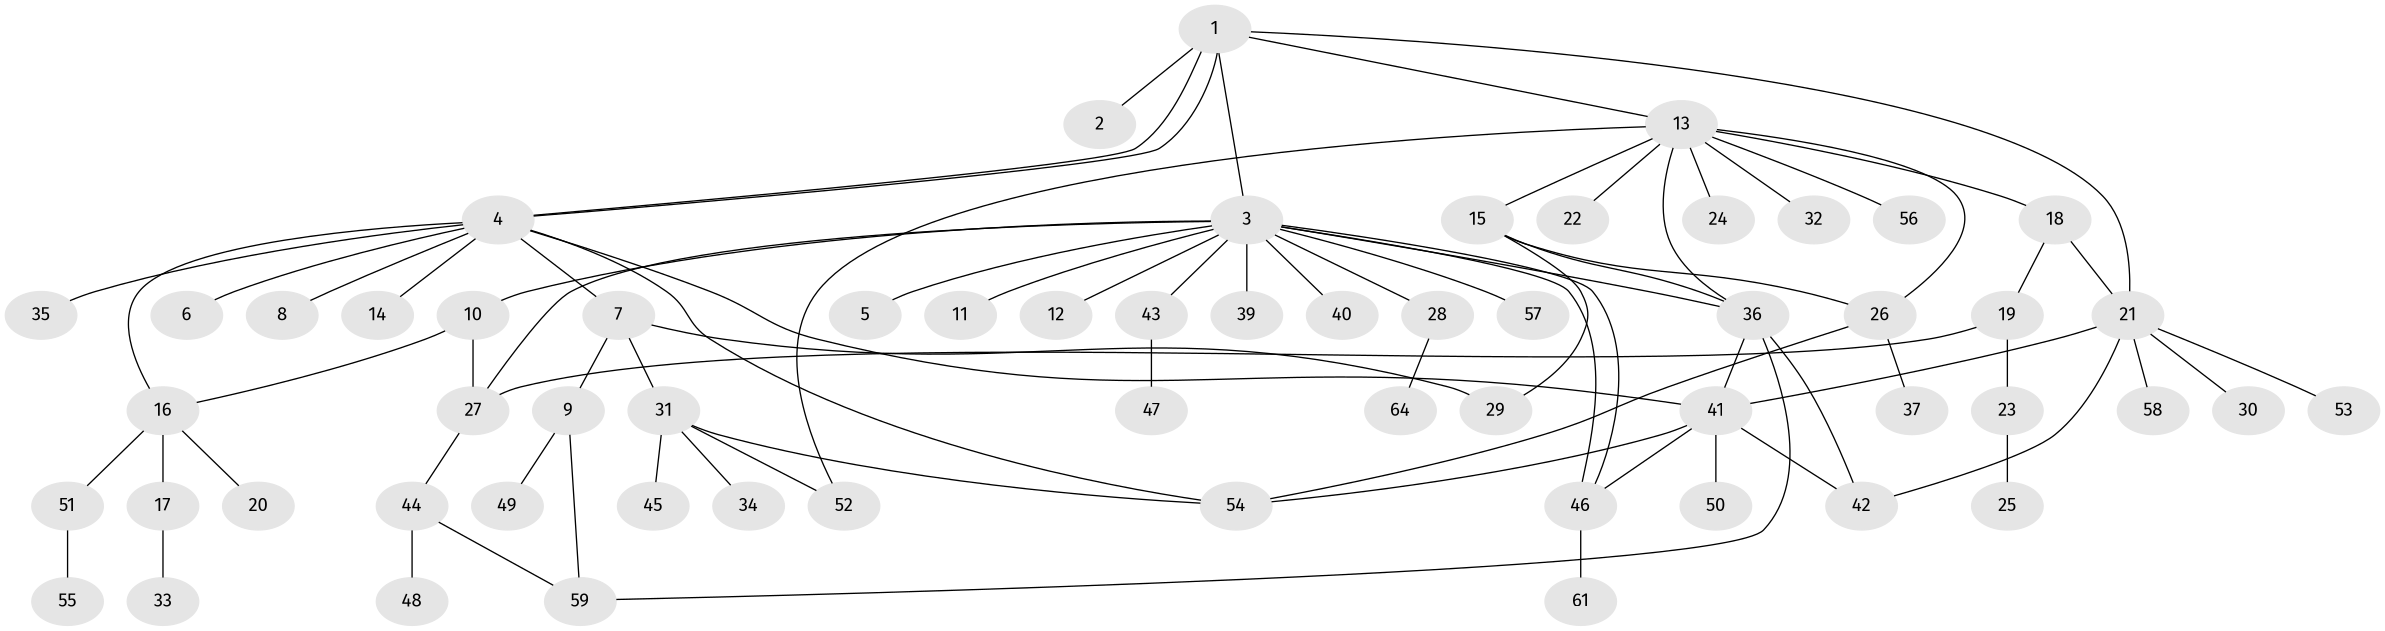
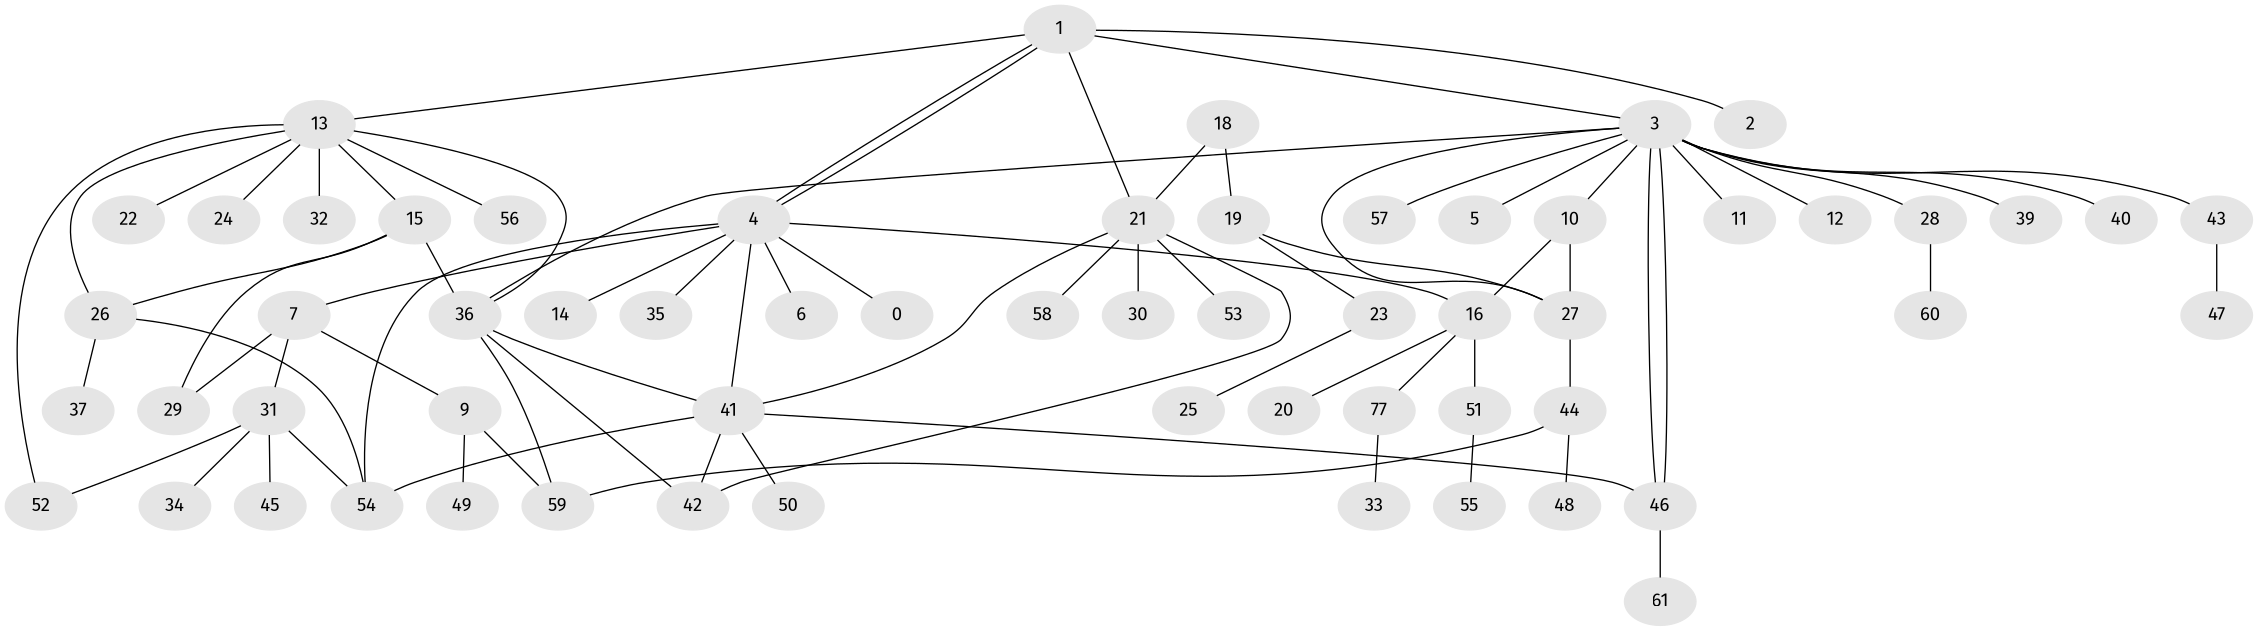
edge "13" -- "18": removed
node "8": label "8" -> "0"
node "64": label "64" -> "60"
node "17": label "17" -> "77"
